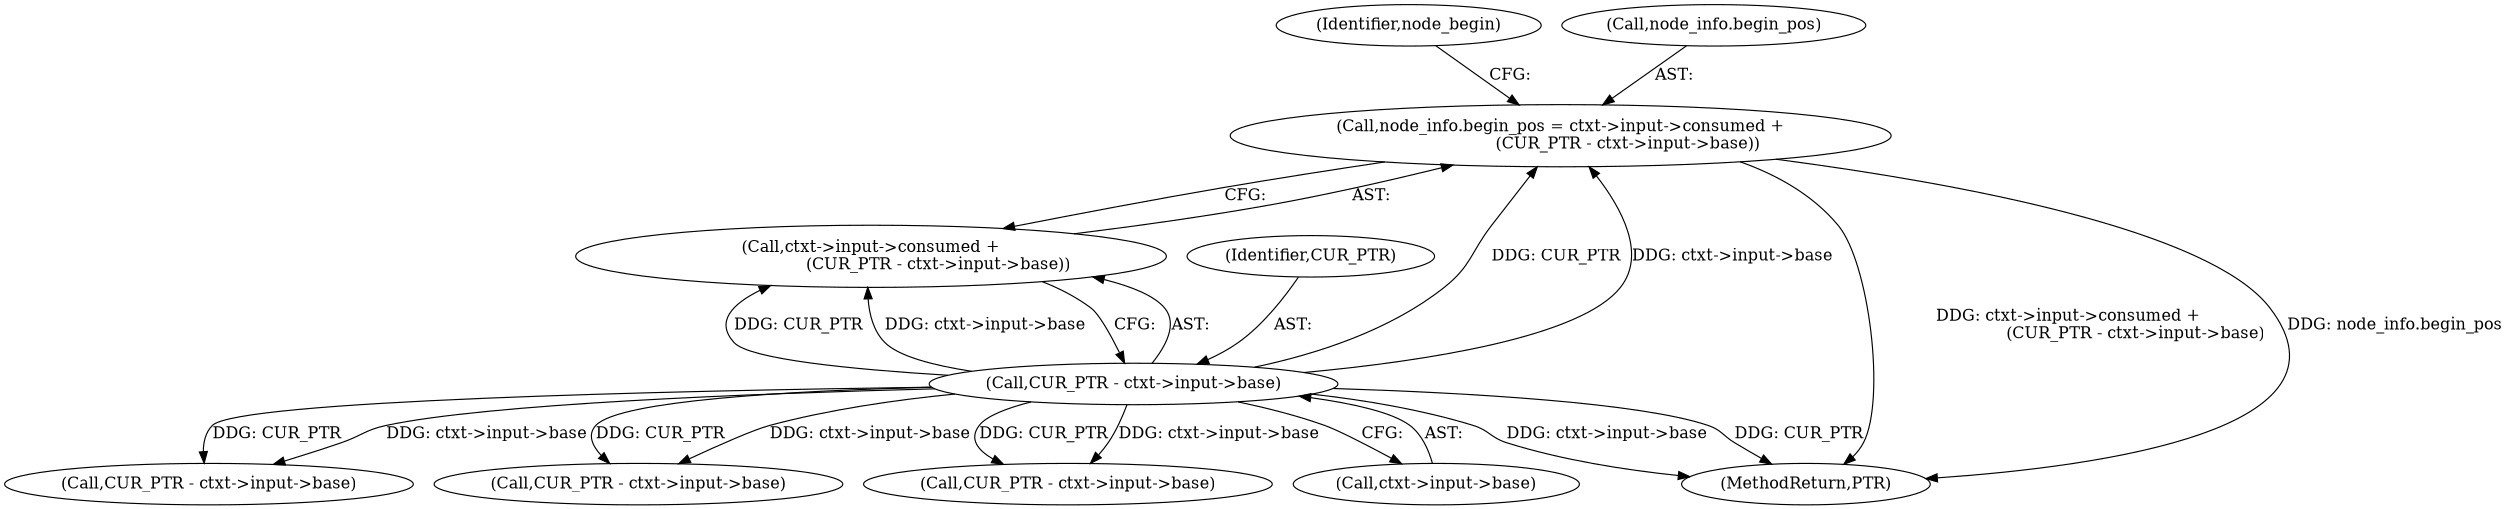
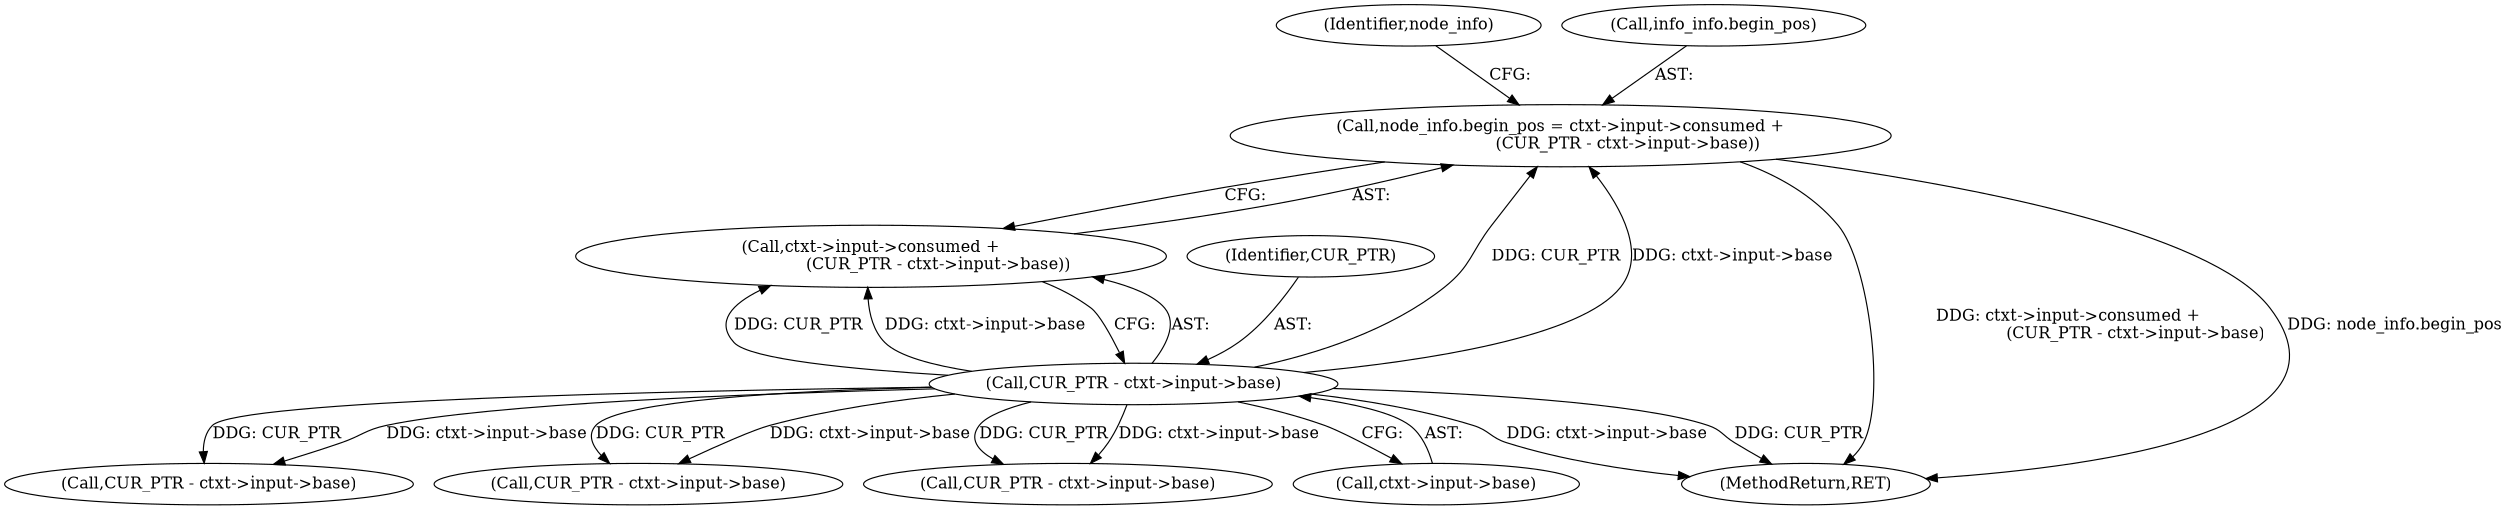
node "(Identifier,node_begin)": label "(Identifier,node_begin)" -> "(Identifier,node_info)"
node "(Call,node_info.begin_pos)": label "(Call,node_info.begin_pos)" -> "(Call,info_info.begin_pos)"
node "(MethodReturn,PTR)": label "(MethodReturn,PTR)" -> "(MethodReturn,RET)"
